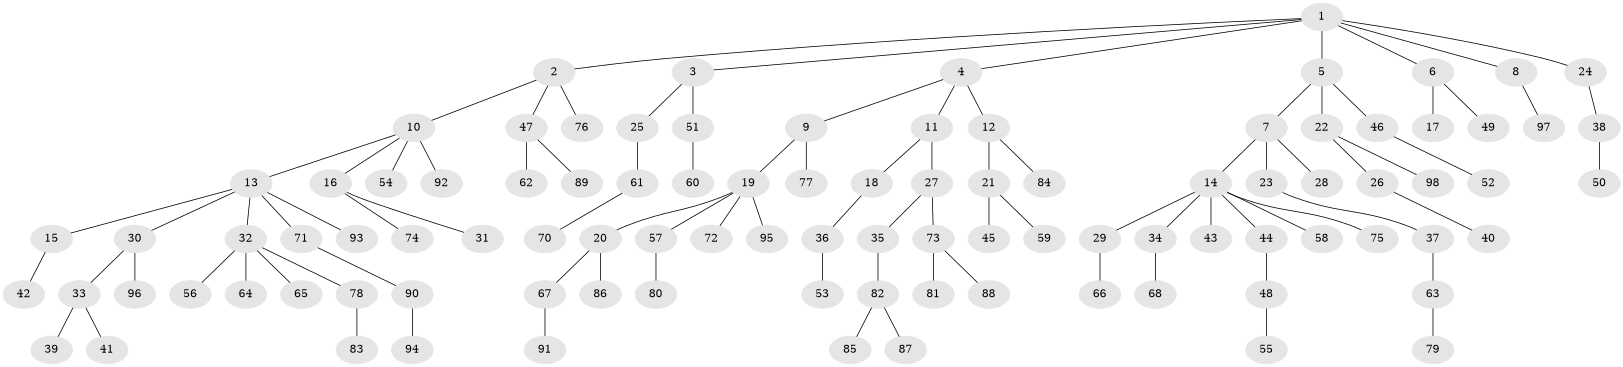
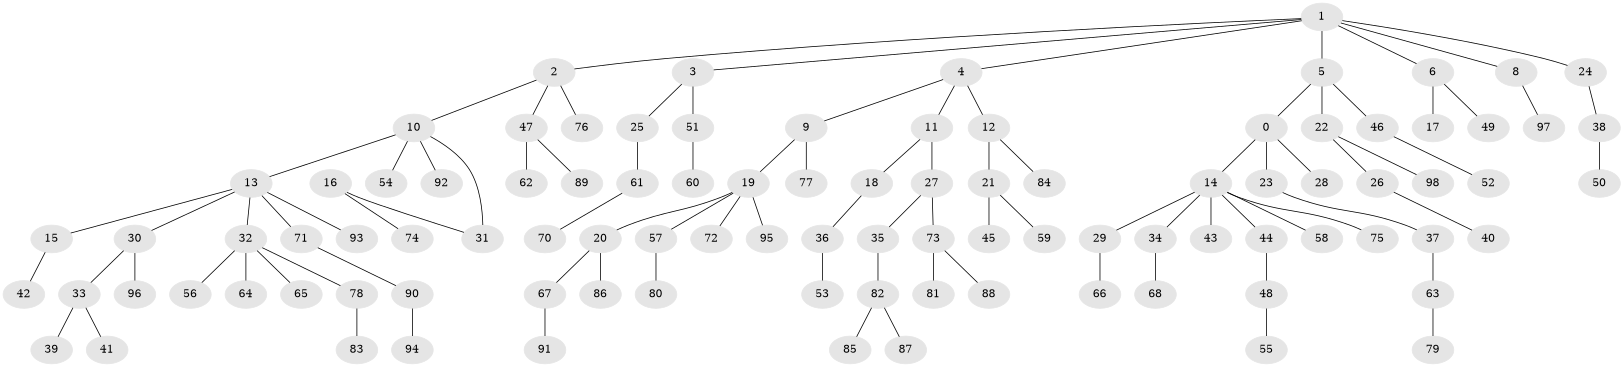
node "7": label "7" -> "0"
edge "10" -- "16": now "10" -- "31"
